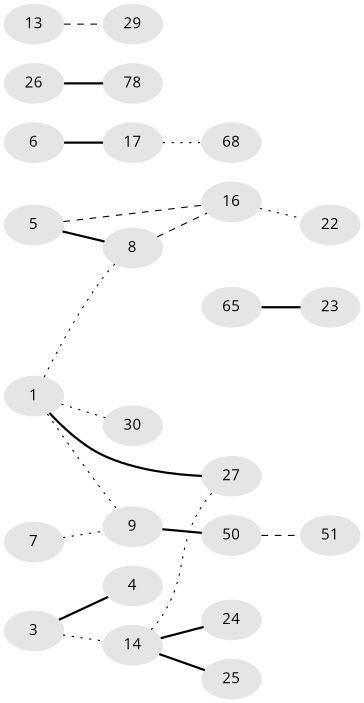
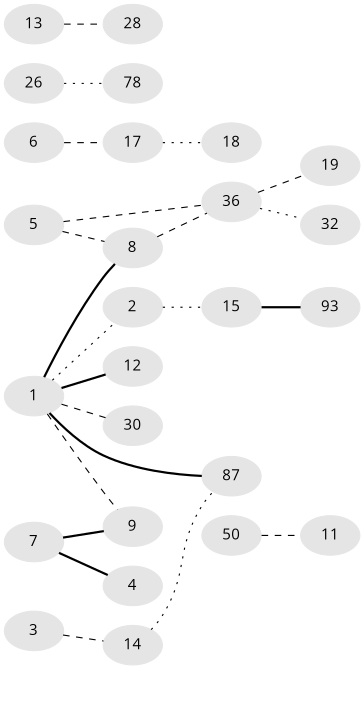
node "29": label "29" -> "28"
edge "26" -- "78": style bold -> dotted
edge "6" -- "17": style bold -> dashed
node "68": label "68" -> "18"
node "19": added
node "16": label "16" -> "36"
node "22": label "22" -> "32"
edge "5" -- "8": style bold -> dashed
node "2": added
node "65": label "65" -> "15"
node "23": label "23" -> "93"
edge "8" -- "1": style dotted -> bold
node "12": added
edge "1" -- "30": style dotted -> dashed
edge "1" -- "9": style dotted -> dashed
node "27": label "27" -> "87"
edge "9" -- "50": removed
edge "9" -- "7": style dotted -> bold
node "51": label "51" -> "11"
edge "4" -- "3": now "4" -- "7"
node "24": removed
edge "3" -- "14": style dotted -> dashed
node "25": removed
